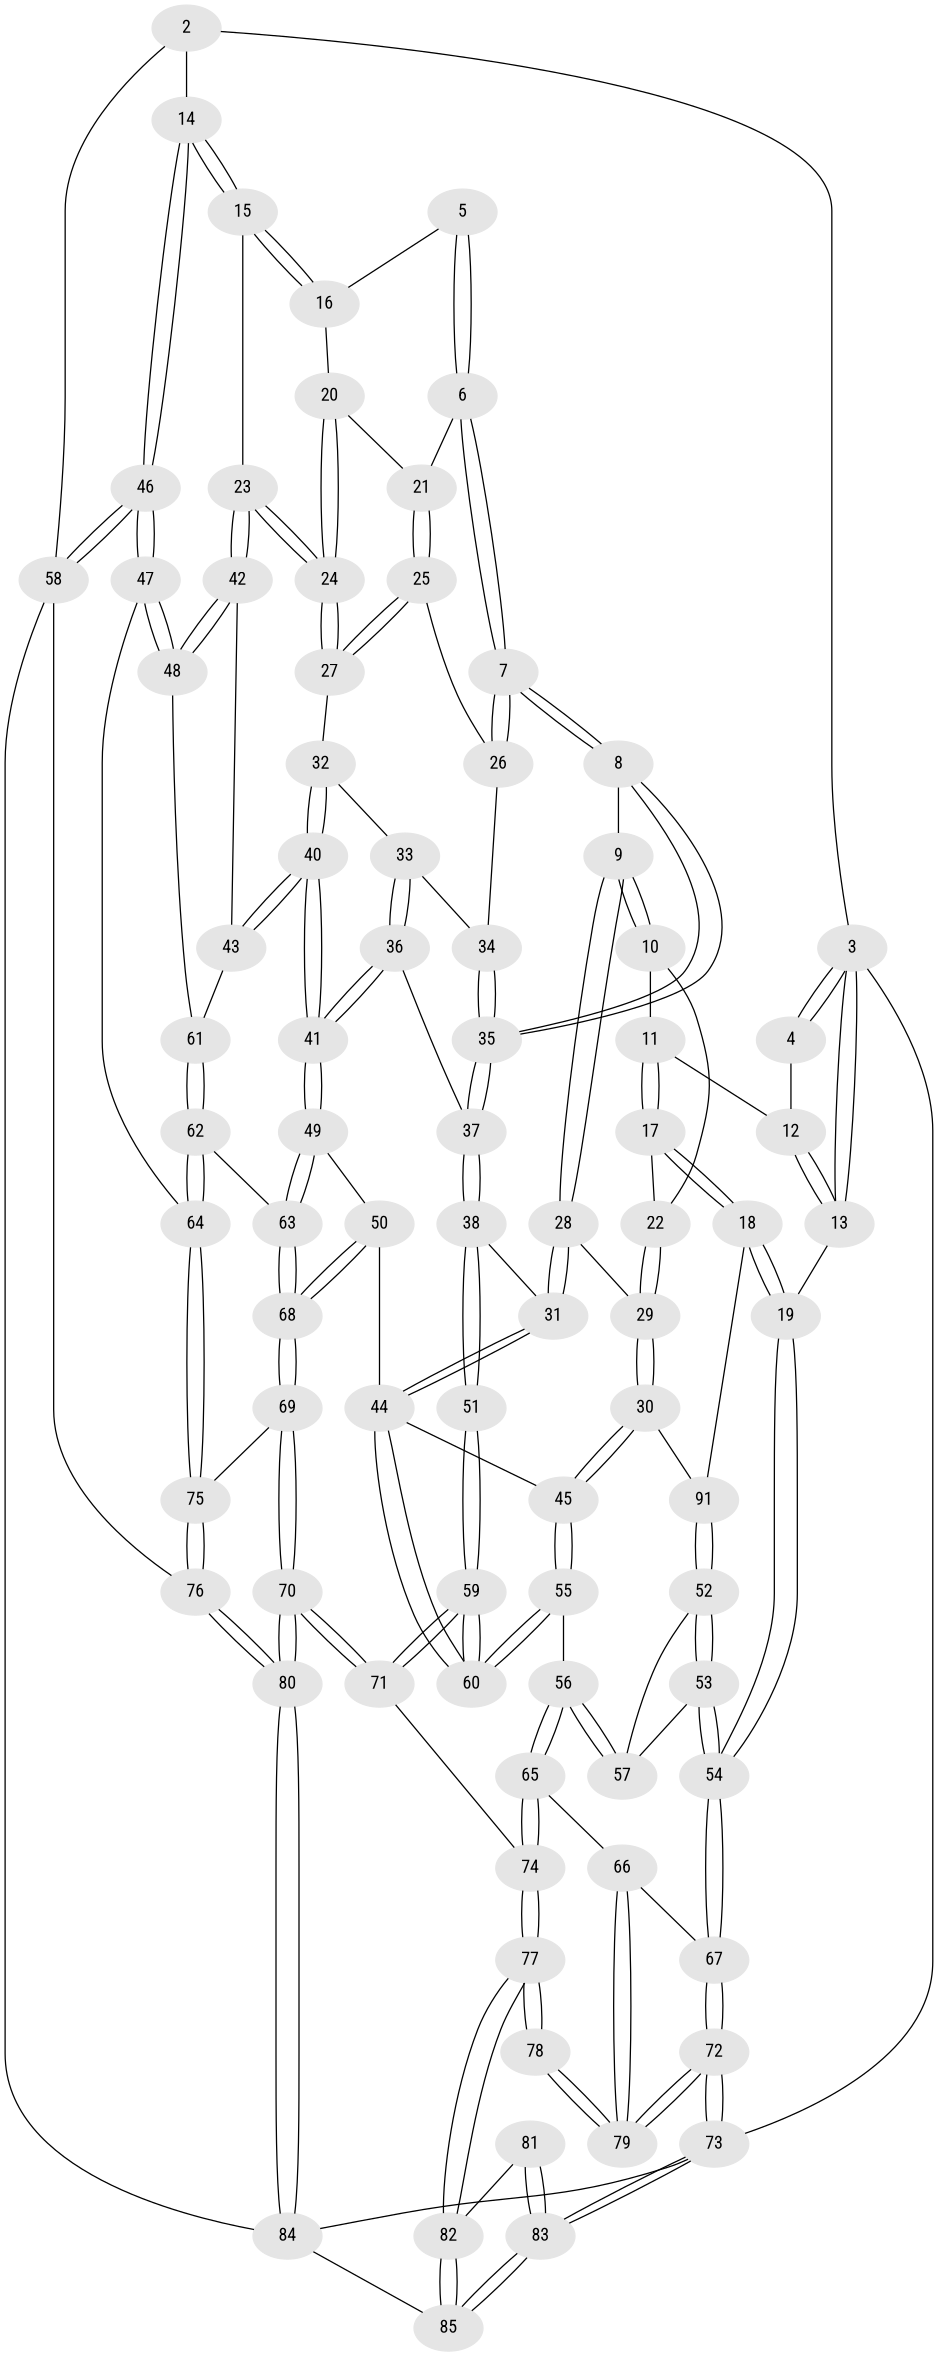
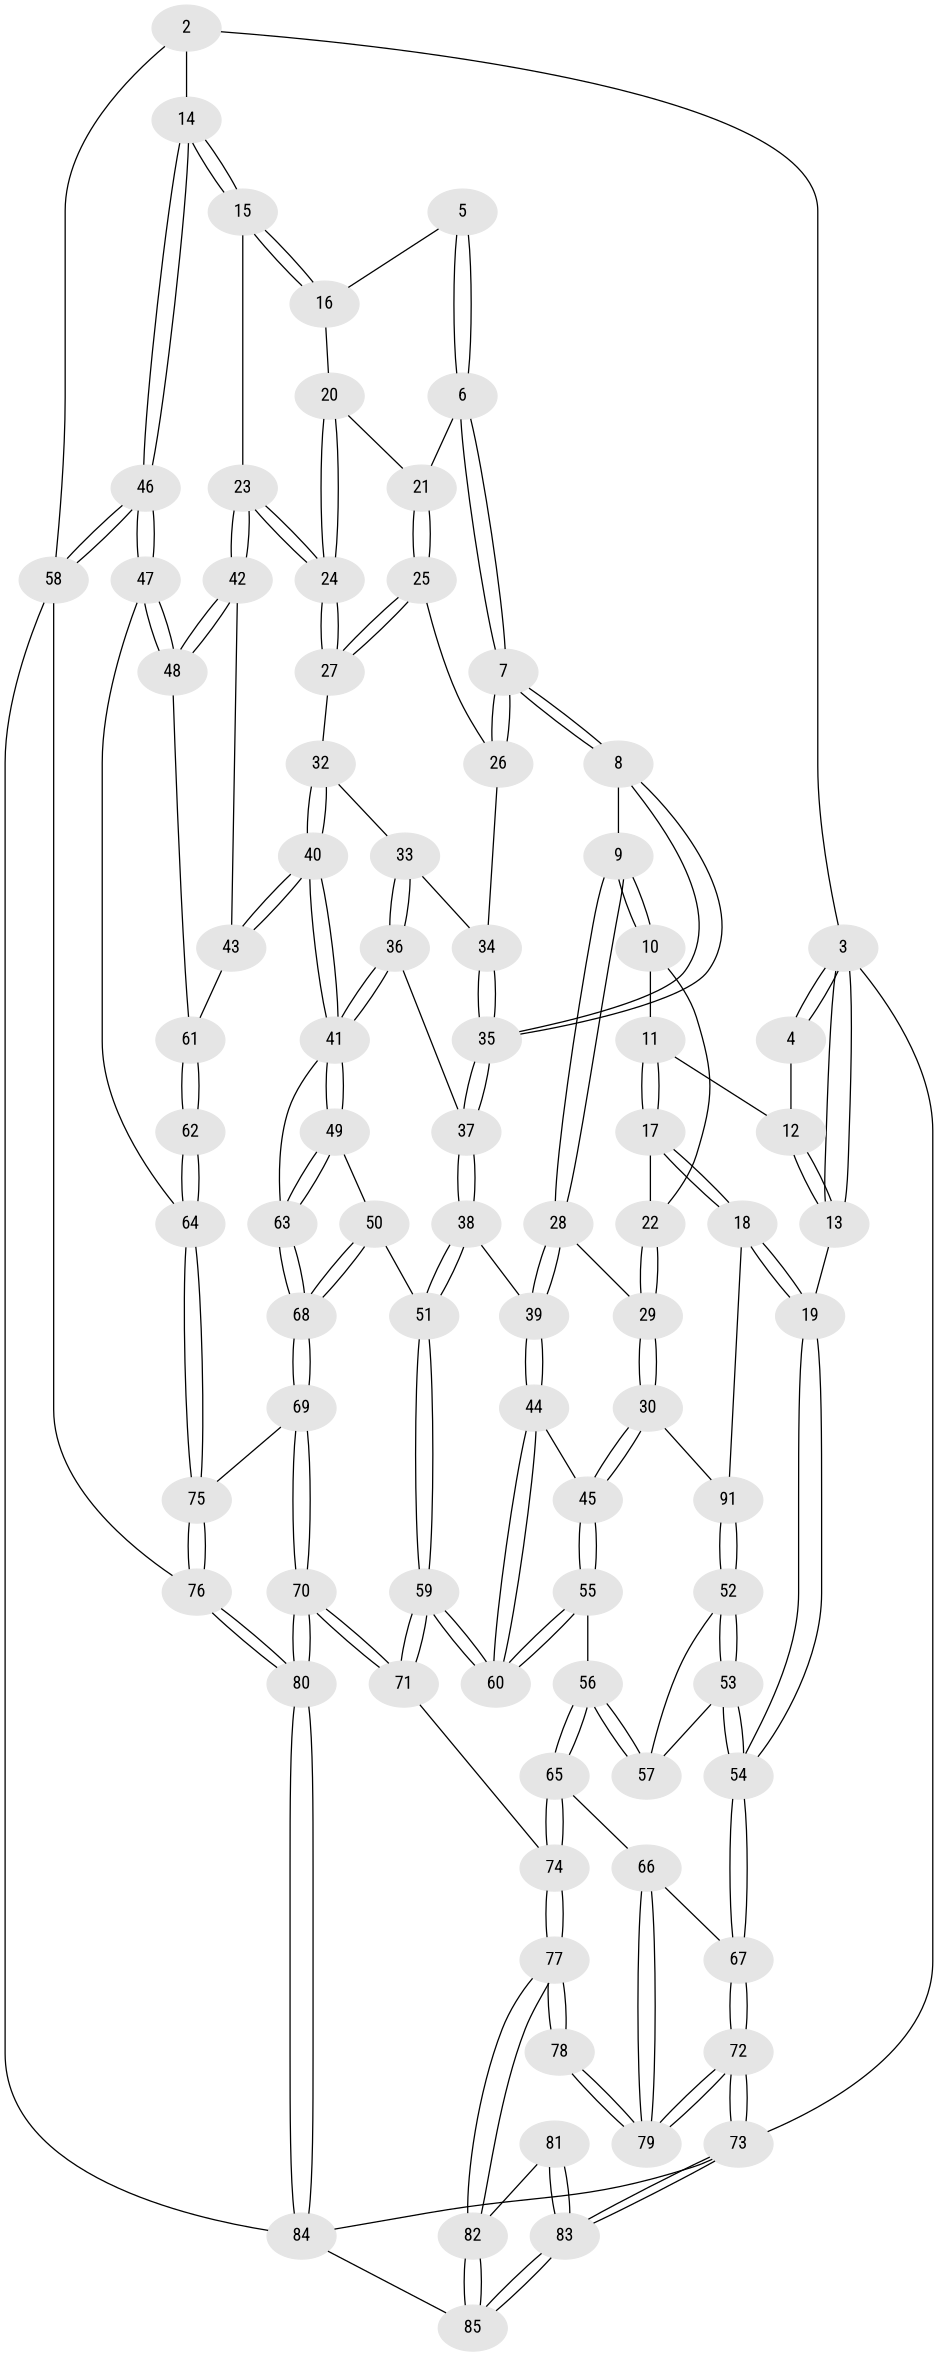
edge "62" -- "63": now "41" -- "63"
edge "50" -- "44": now "50" -- "51"
node "31": label "31" -> "39"
